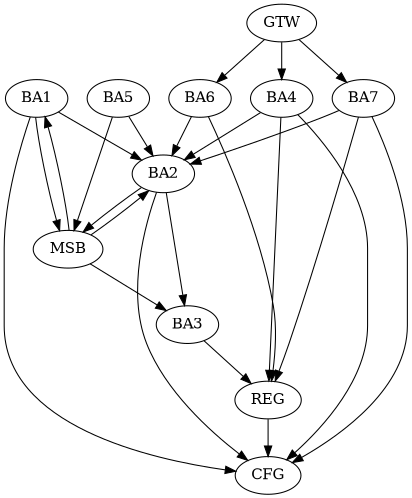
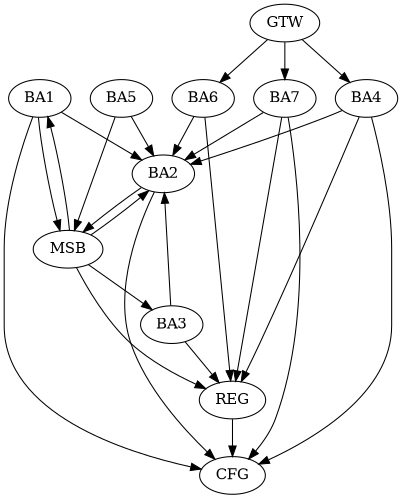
edge "BA2" -> "BA3": reversed
edge "MSB" -> "REG": added
